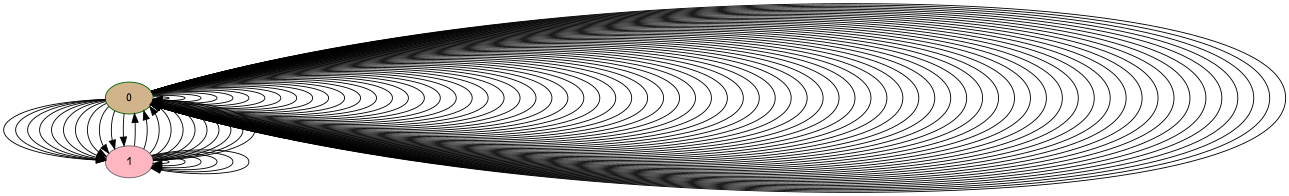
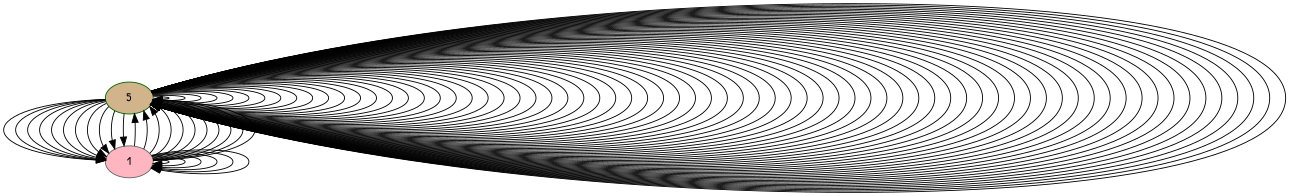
node "0": label "0" -> "5"
